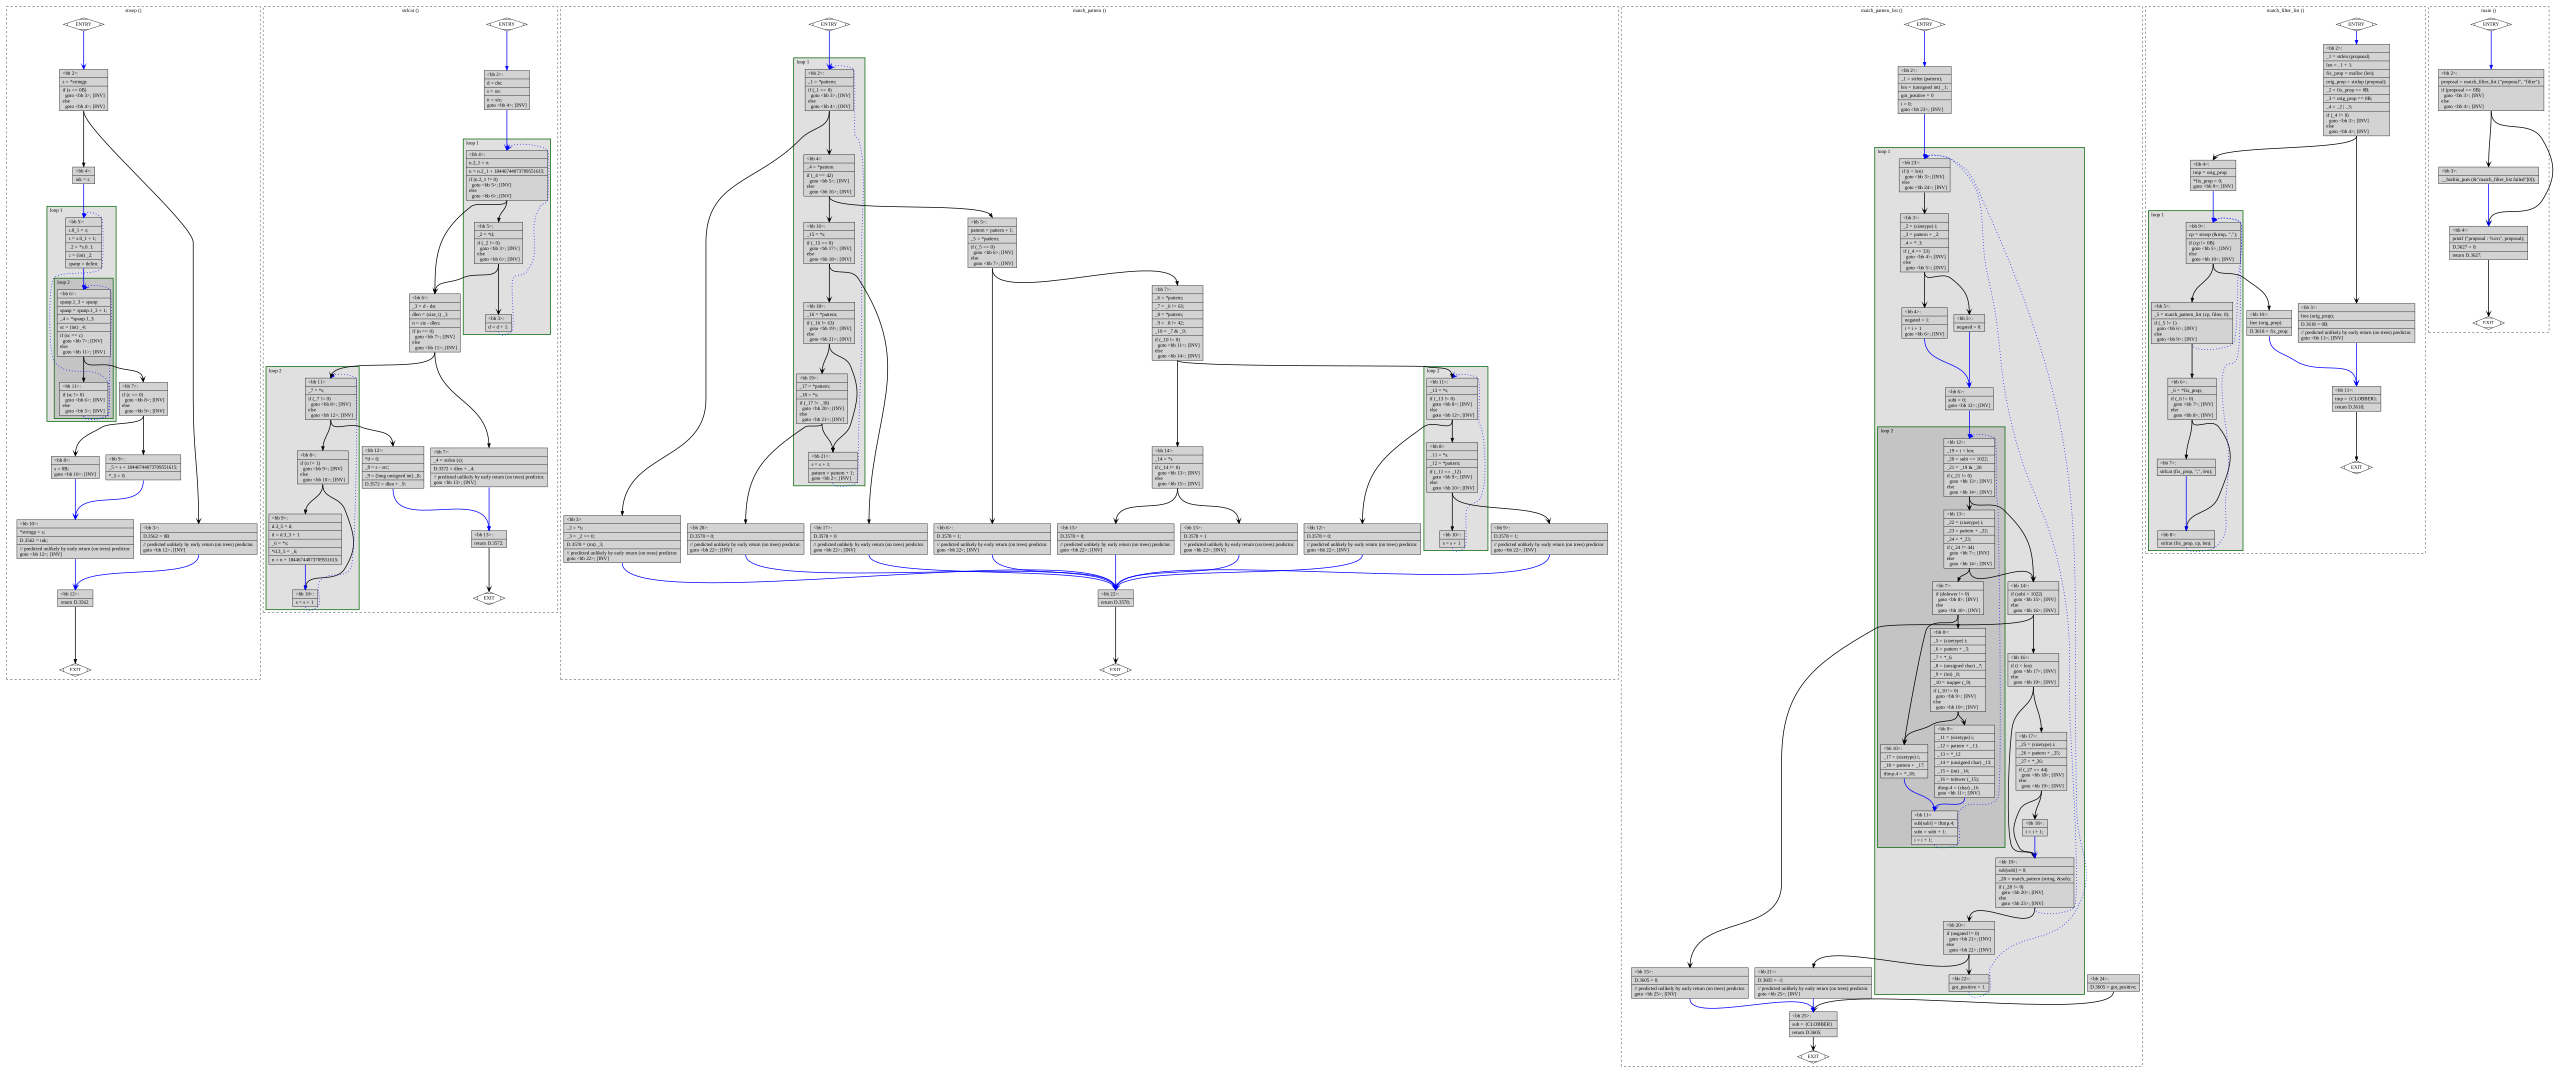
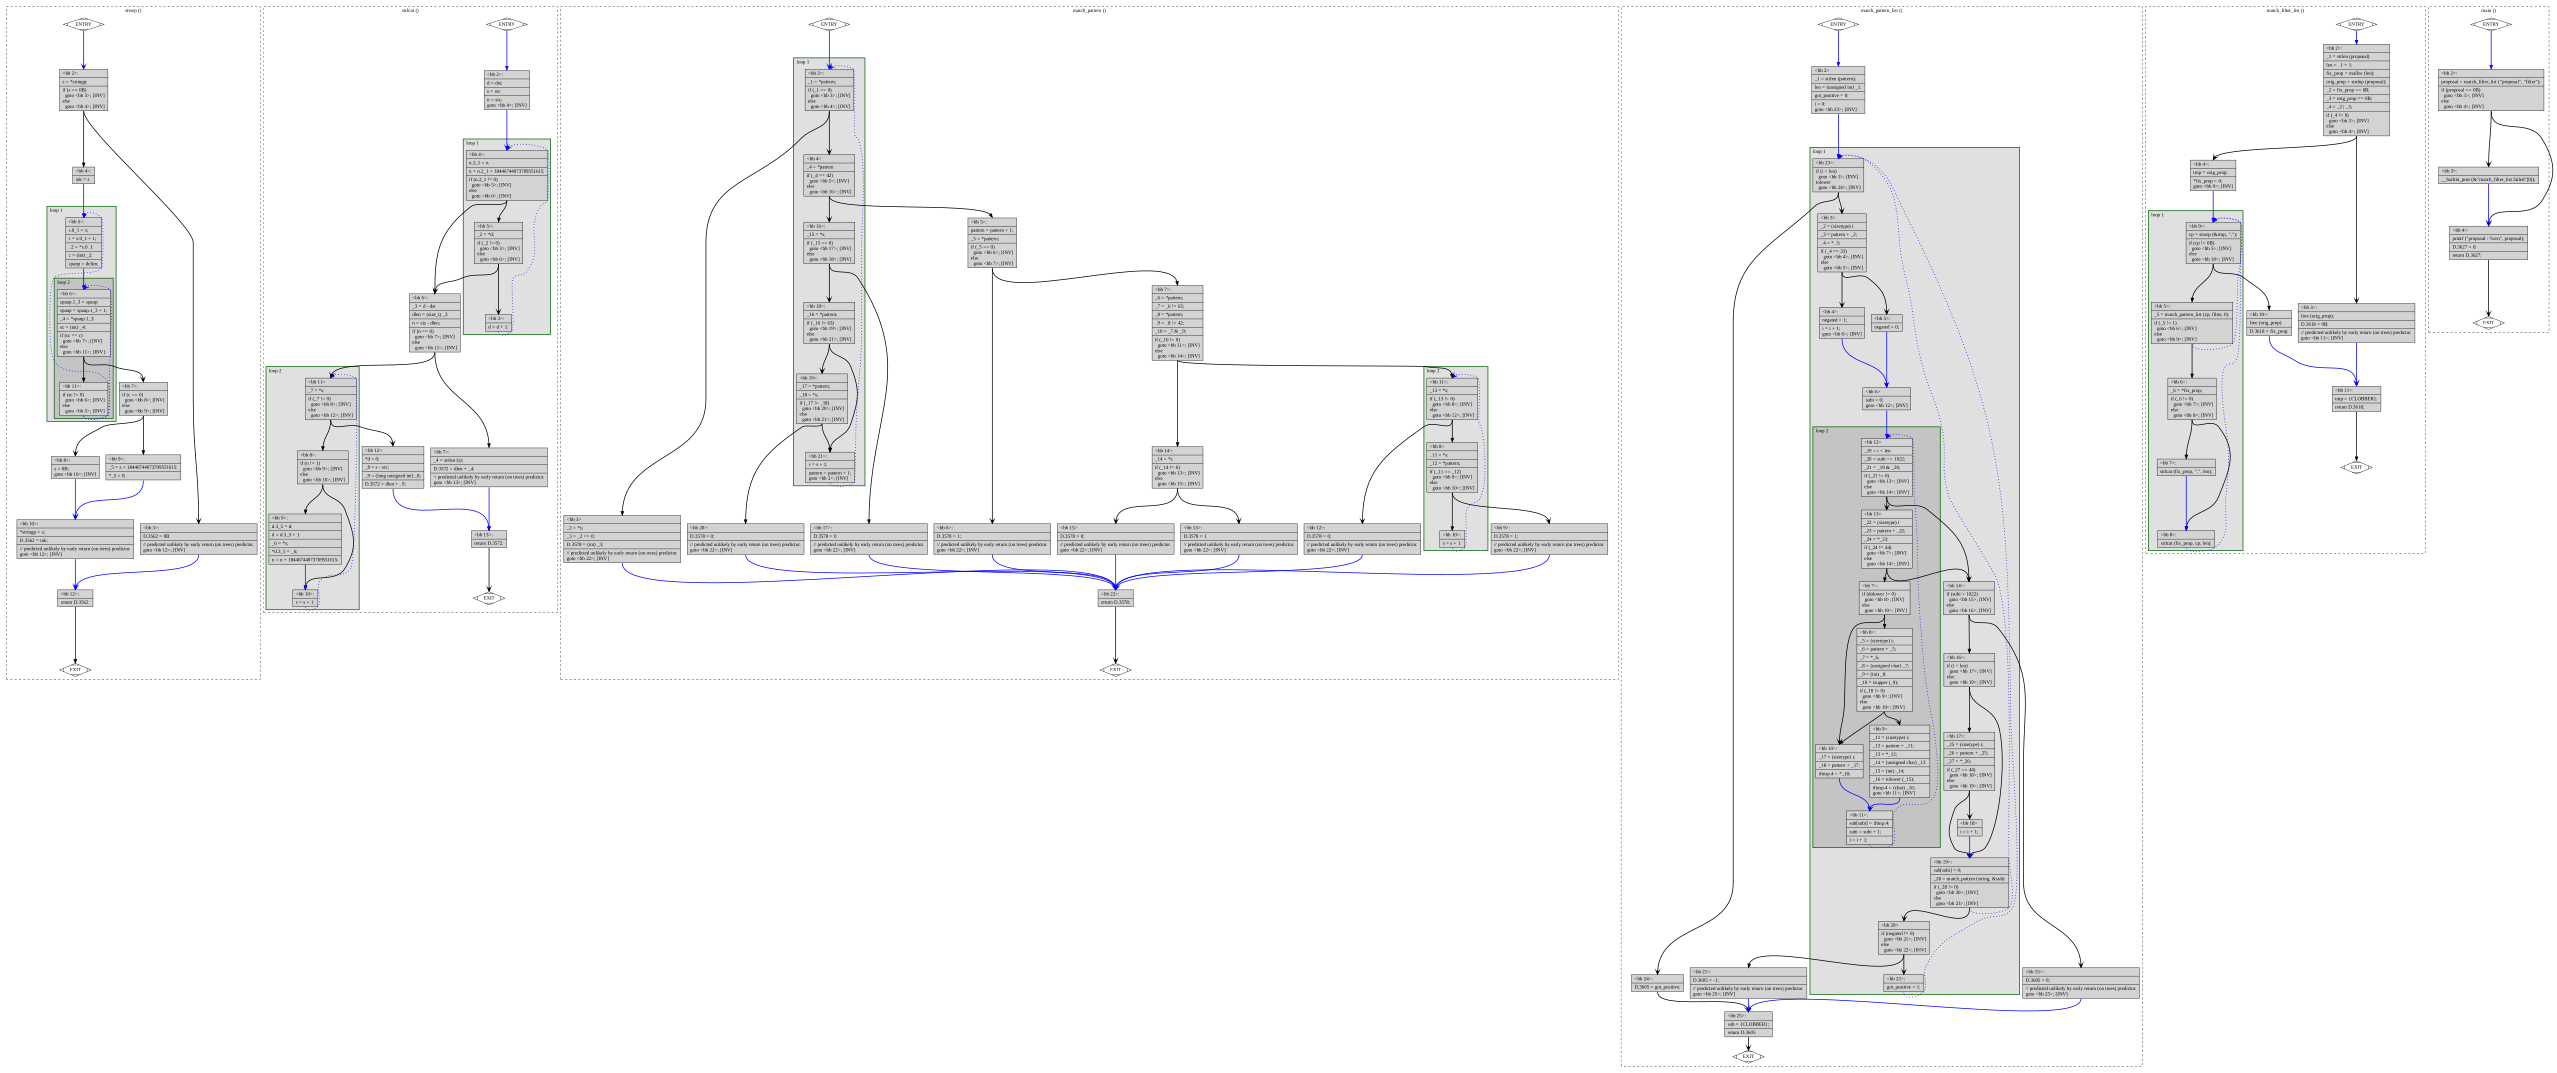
node "<bb 23>:": text "else" -> "tolower"
edge "<bb 23>:" -> "<bb 24>:": added
